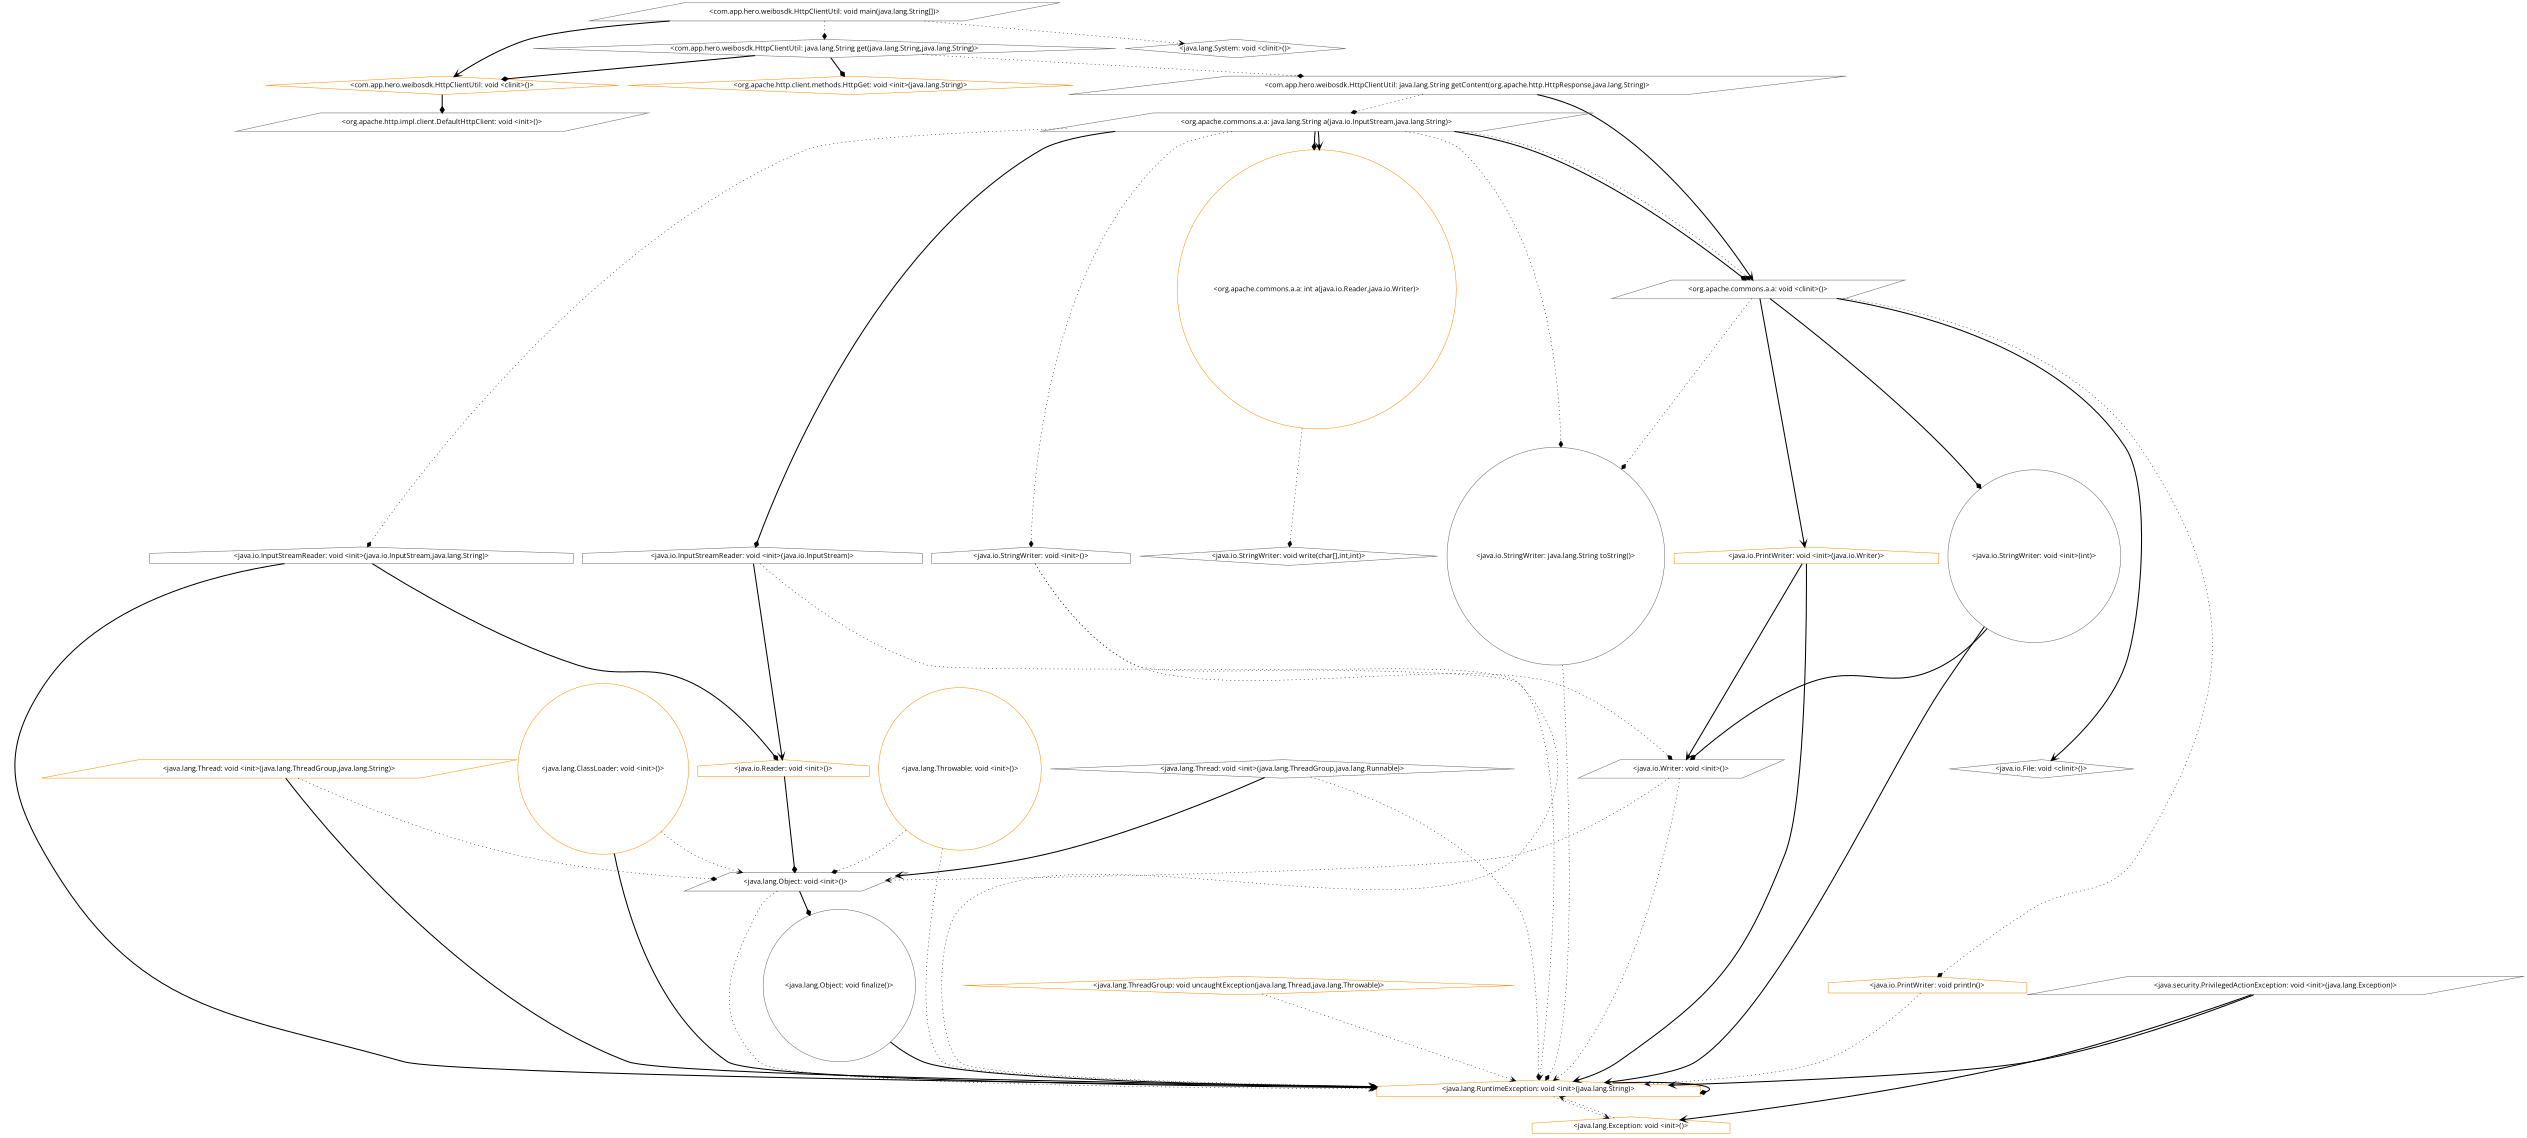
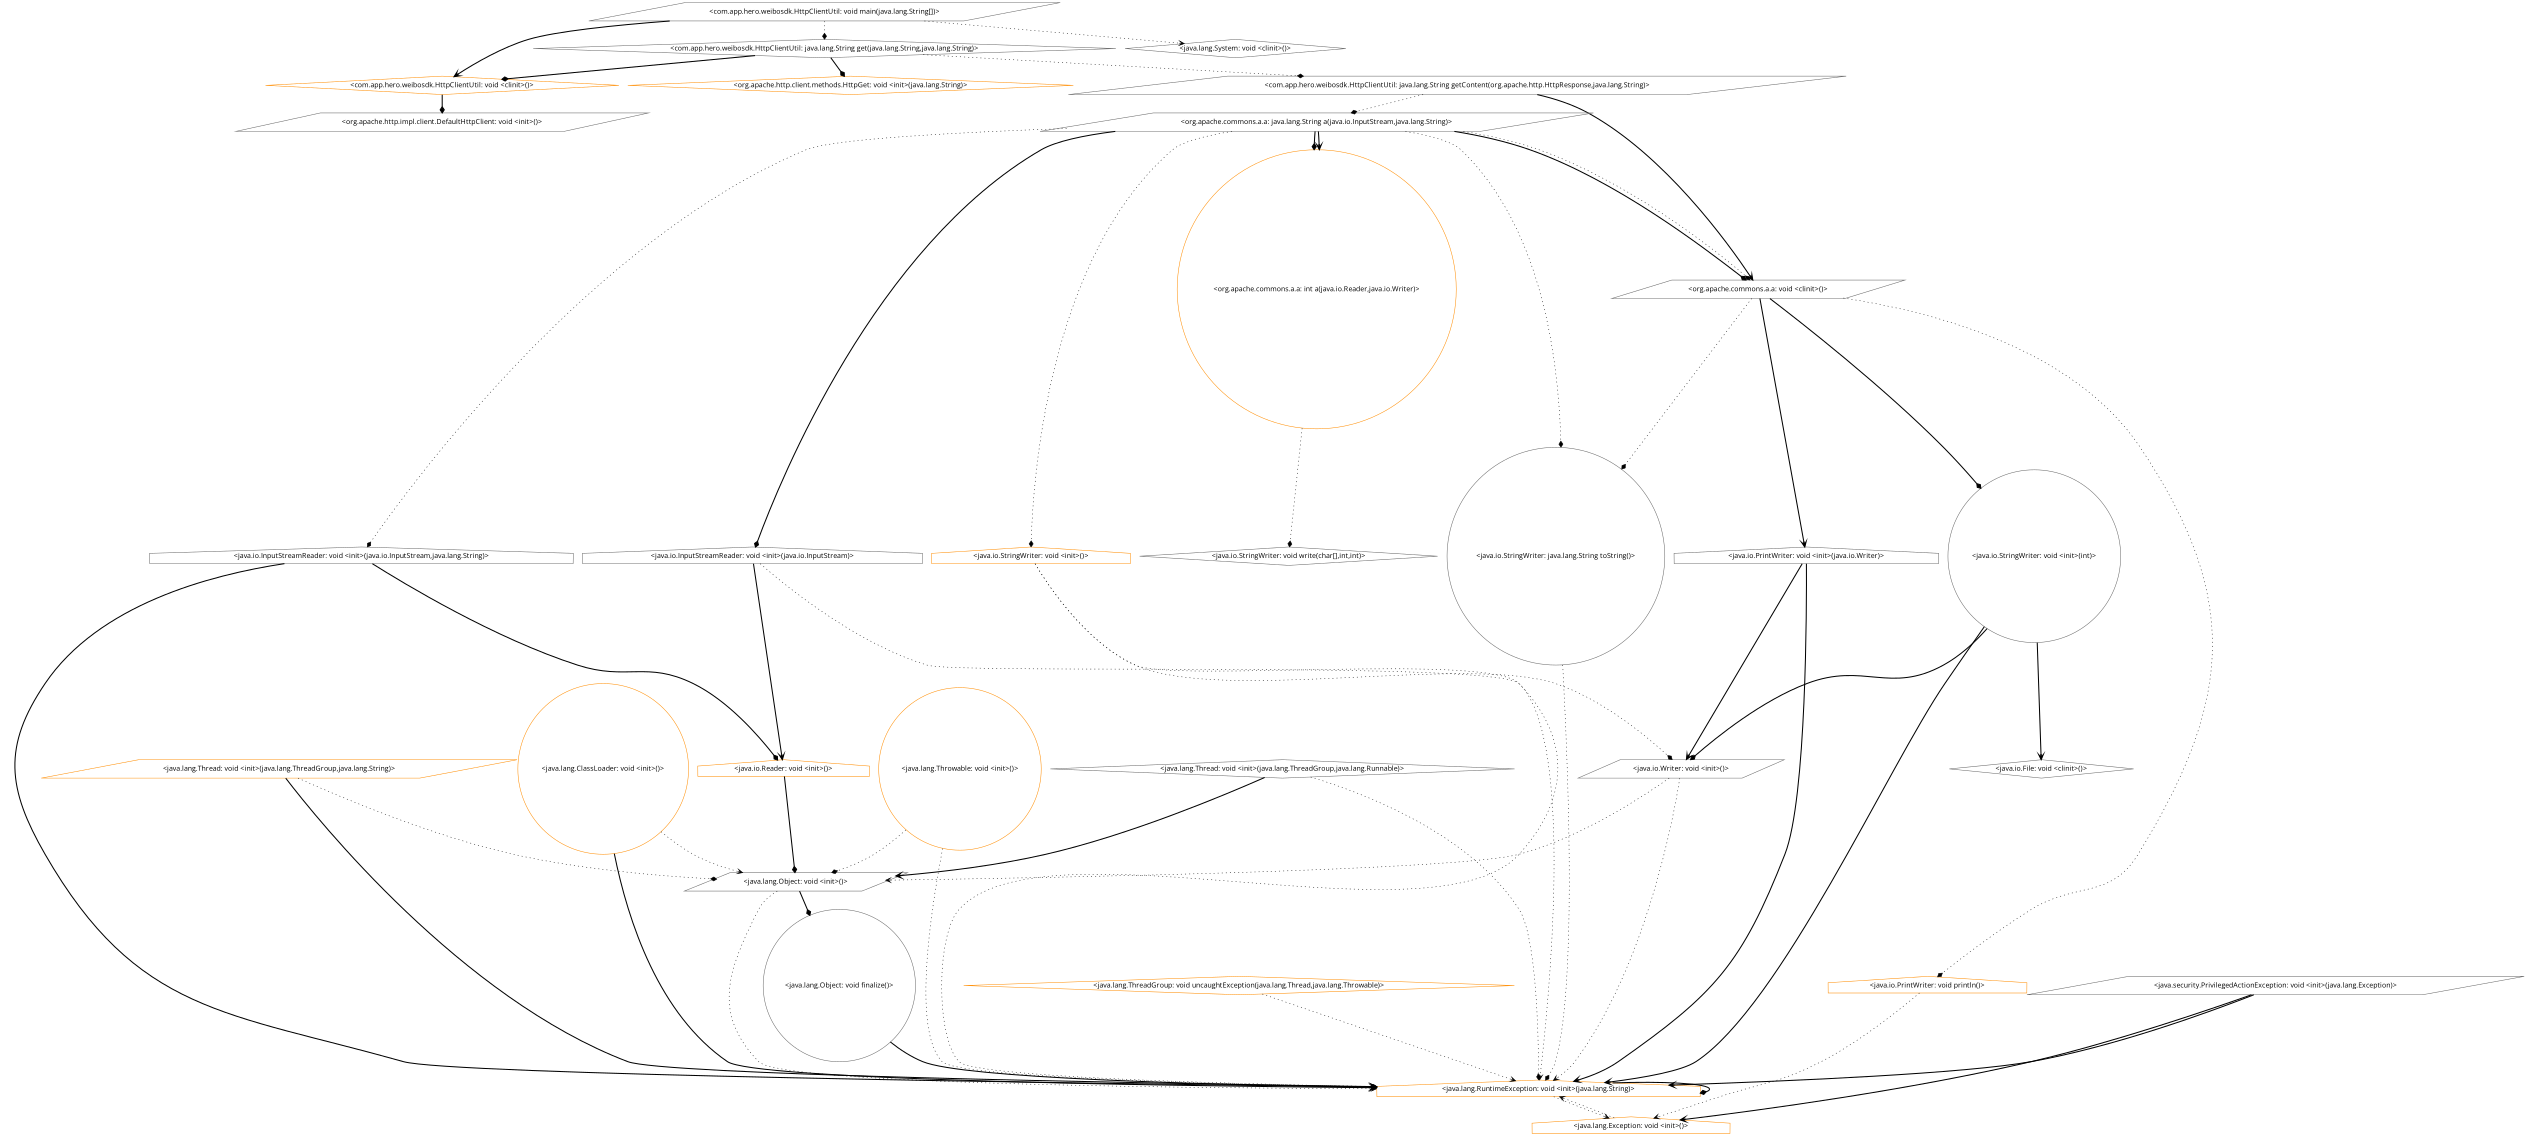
edge "<org.apache.commons.a.a: void <clinit>()>" -> "<java.io.File: void <clinit>()>": now "<java.io.StringWriter: void <init>(int)>" -> "<java.io.File: void <clinit>()>"
node "<java.io.StringWriter: void <init>()>": color gray40 -> darkorange
node "<java.io.PrintWriter: void <init>(java.io.Writer)>": color darkorange -> gray40
edge "<java.io.PrintWriter: void println()>" -> "<java.lang.RuntimeException: void <init>(java.lang.String)>": now "<java.io.PrintWriter: void println()>" -> "<java.lang.Exception: void <init>()>"
